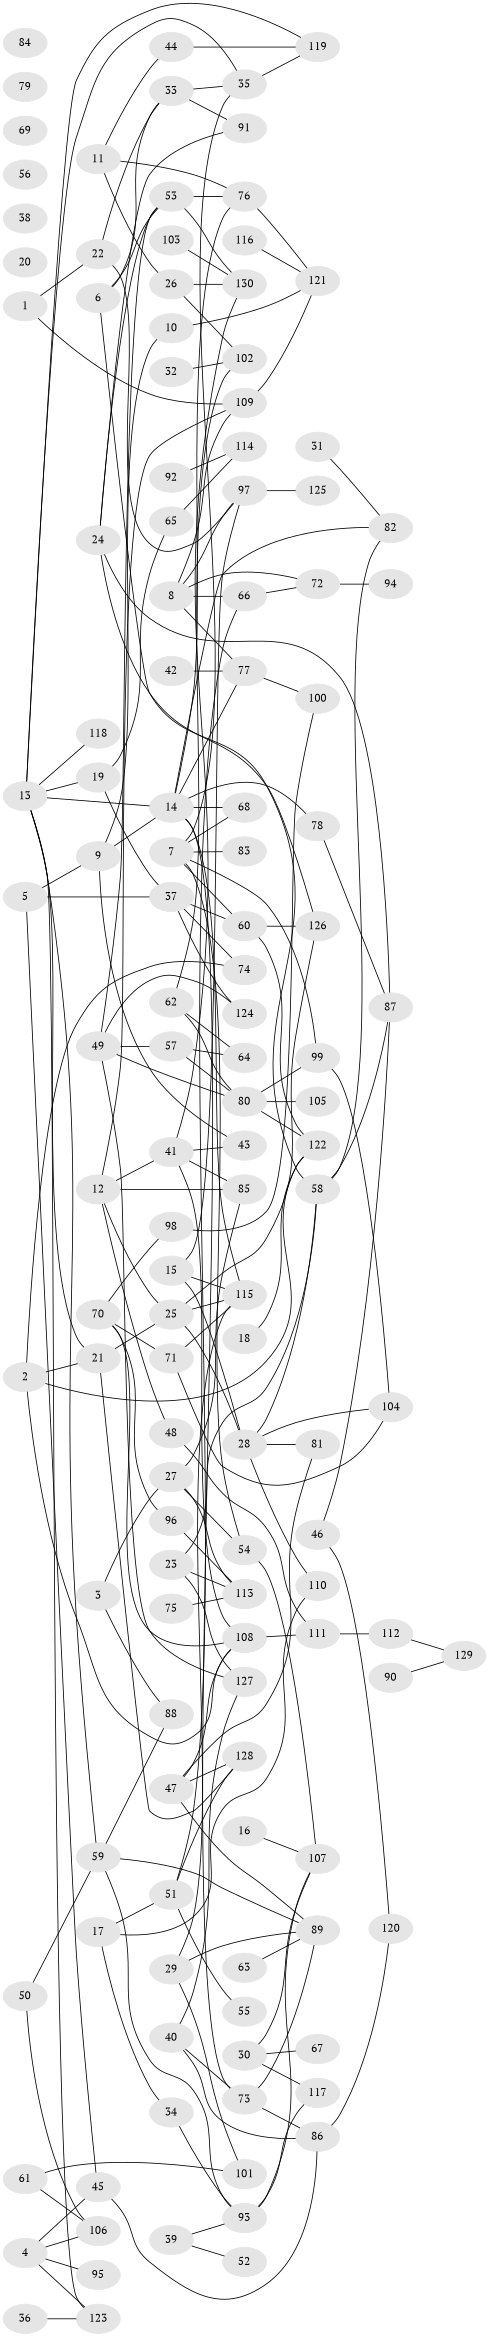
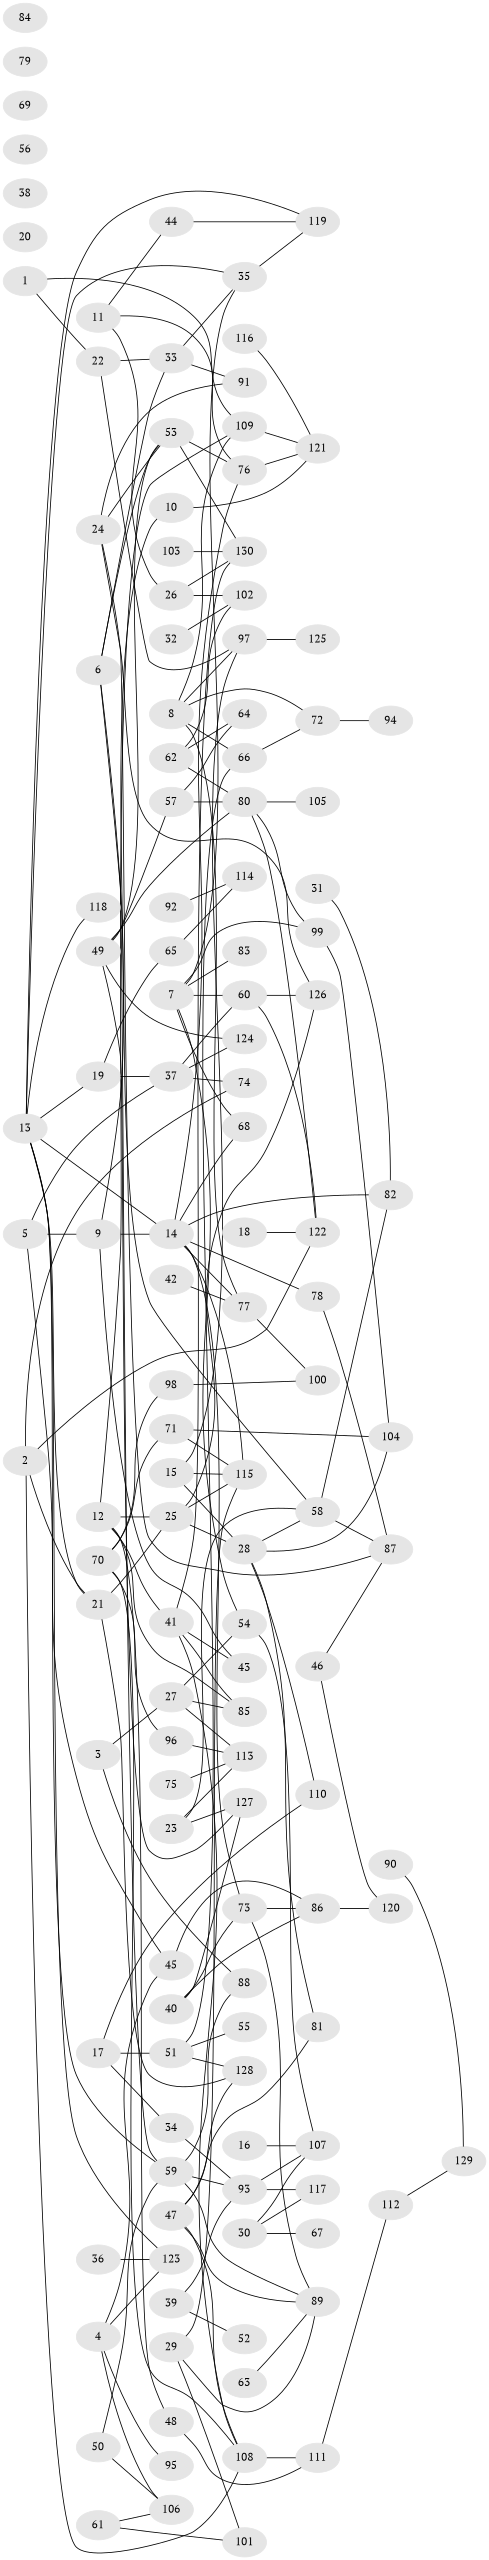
edge "6" -- "59": added
